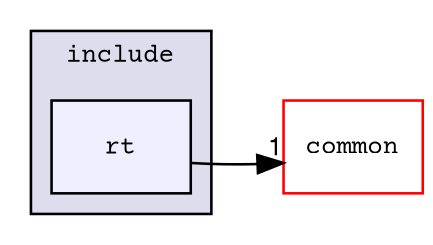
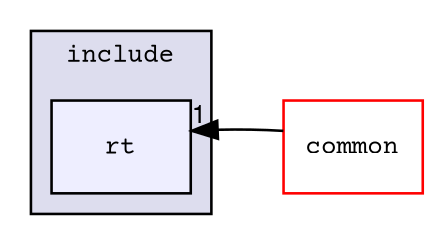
edge "rt" -> "common": reversed
